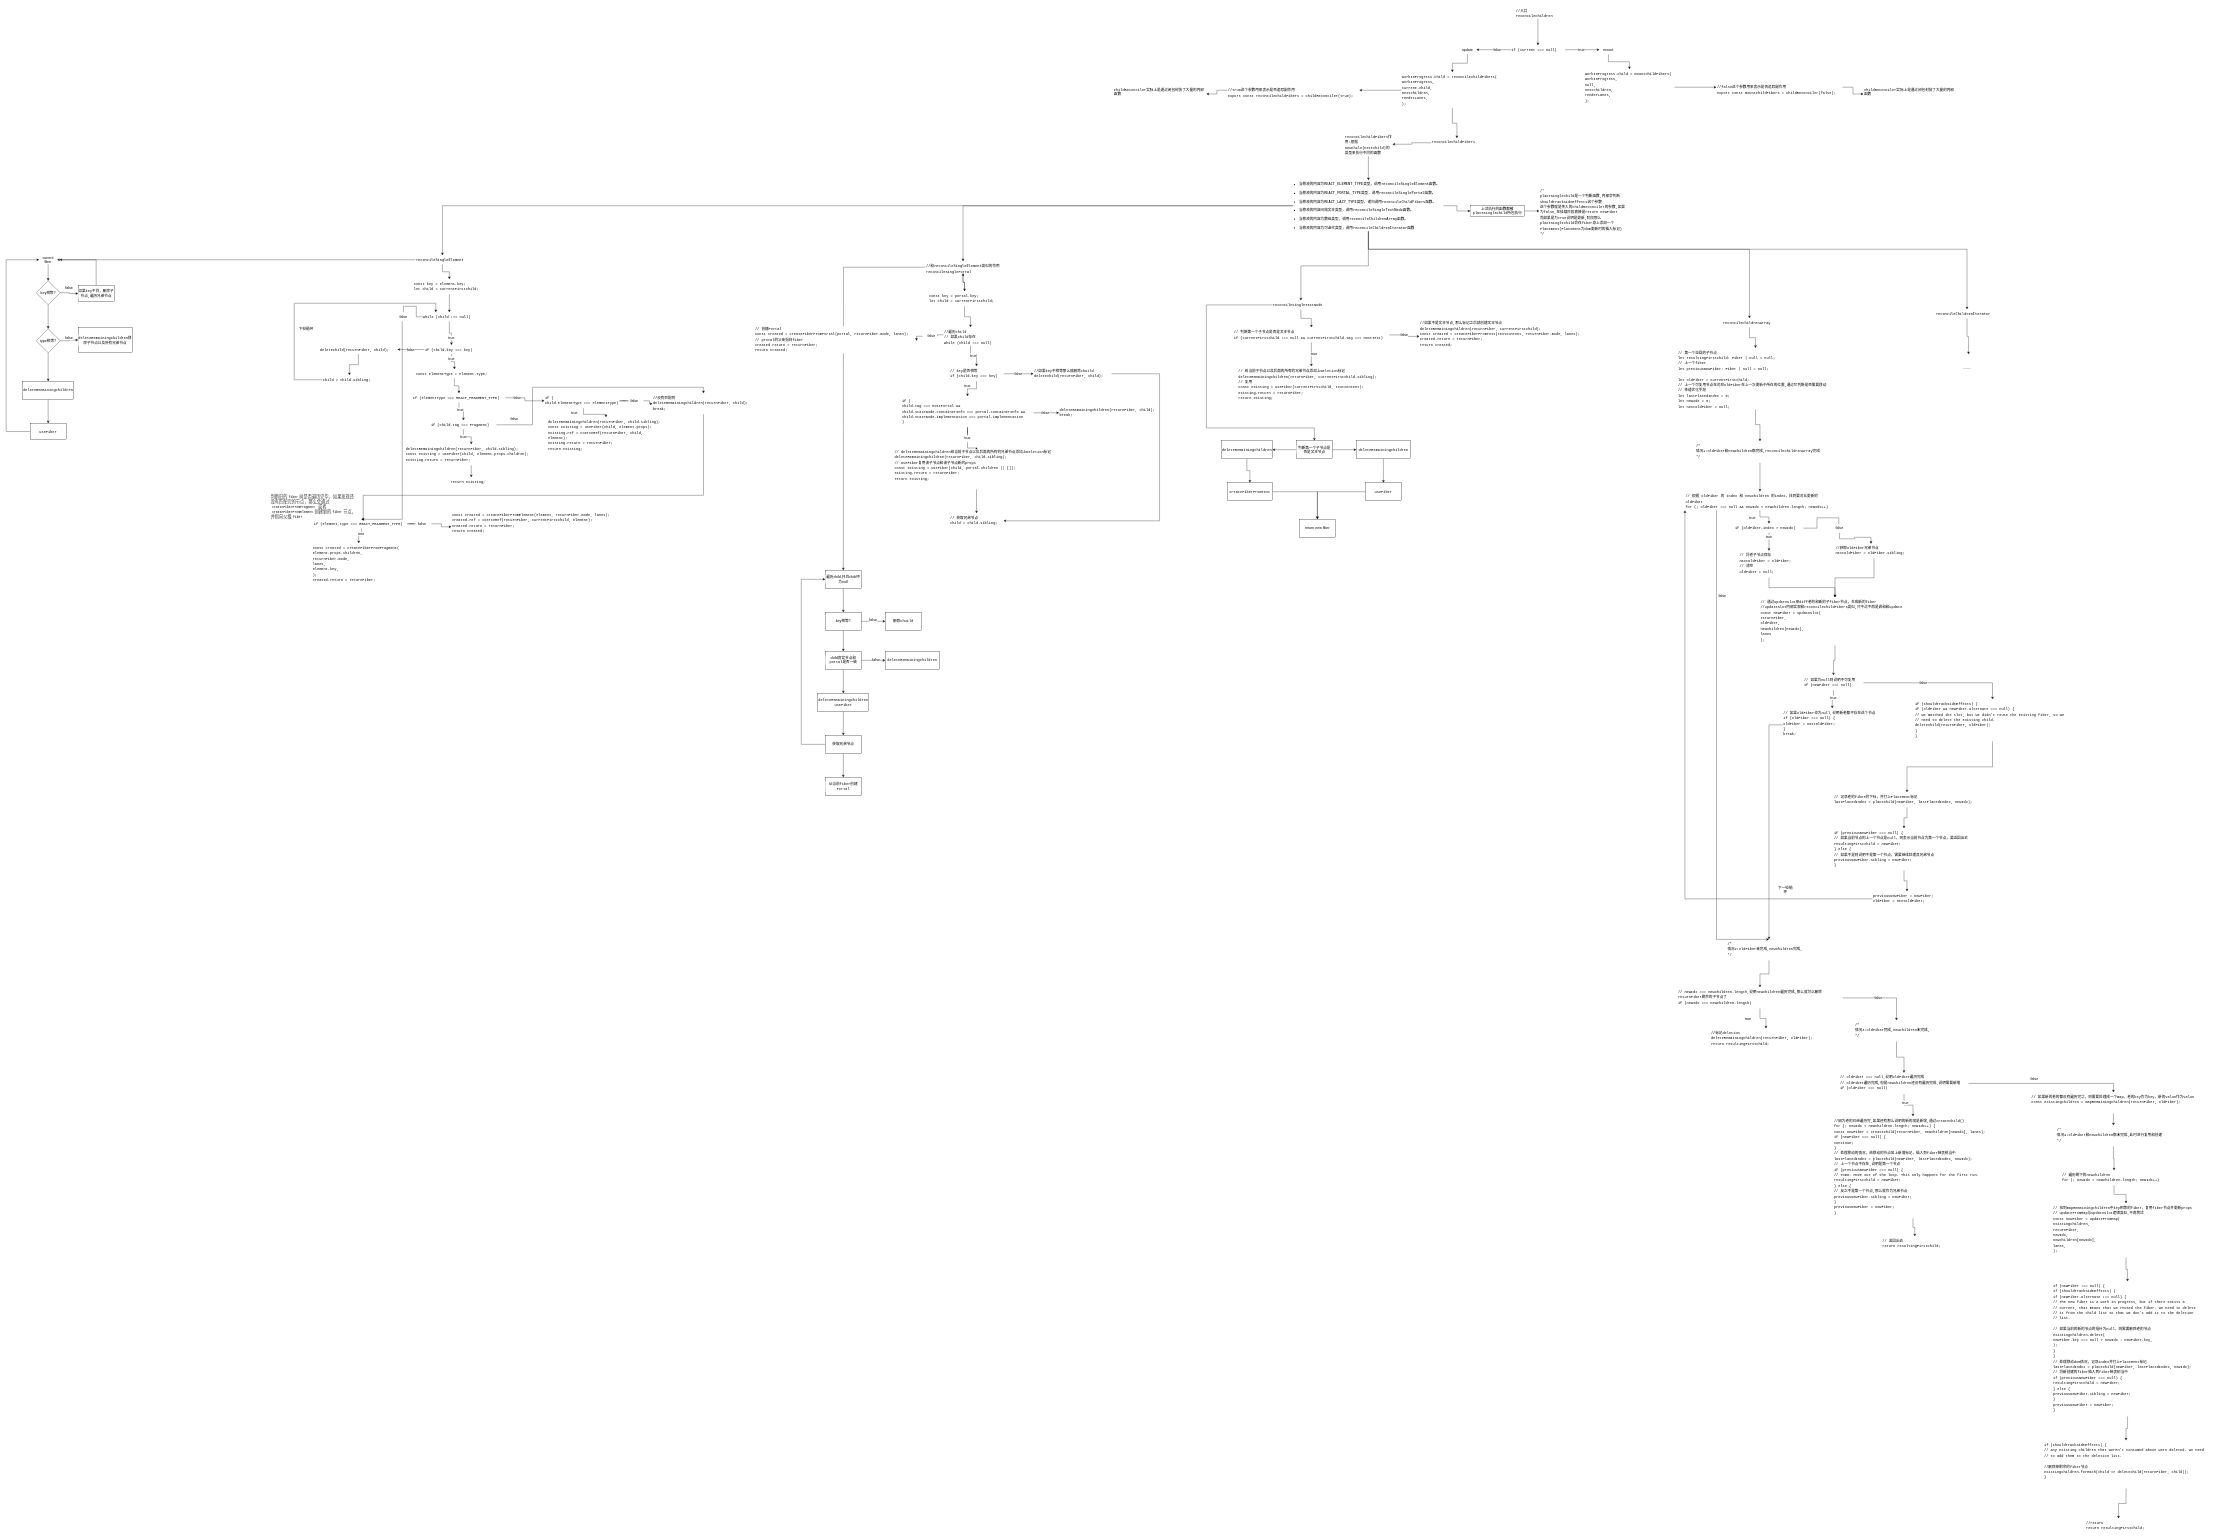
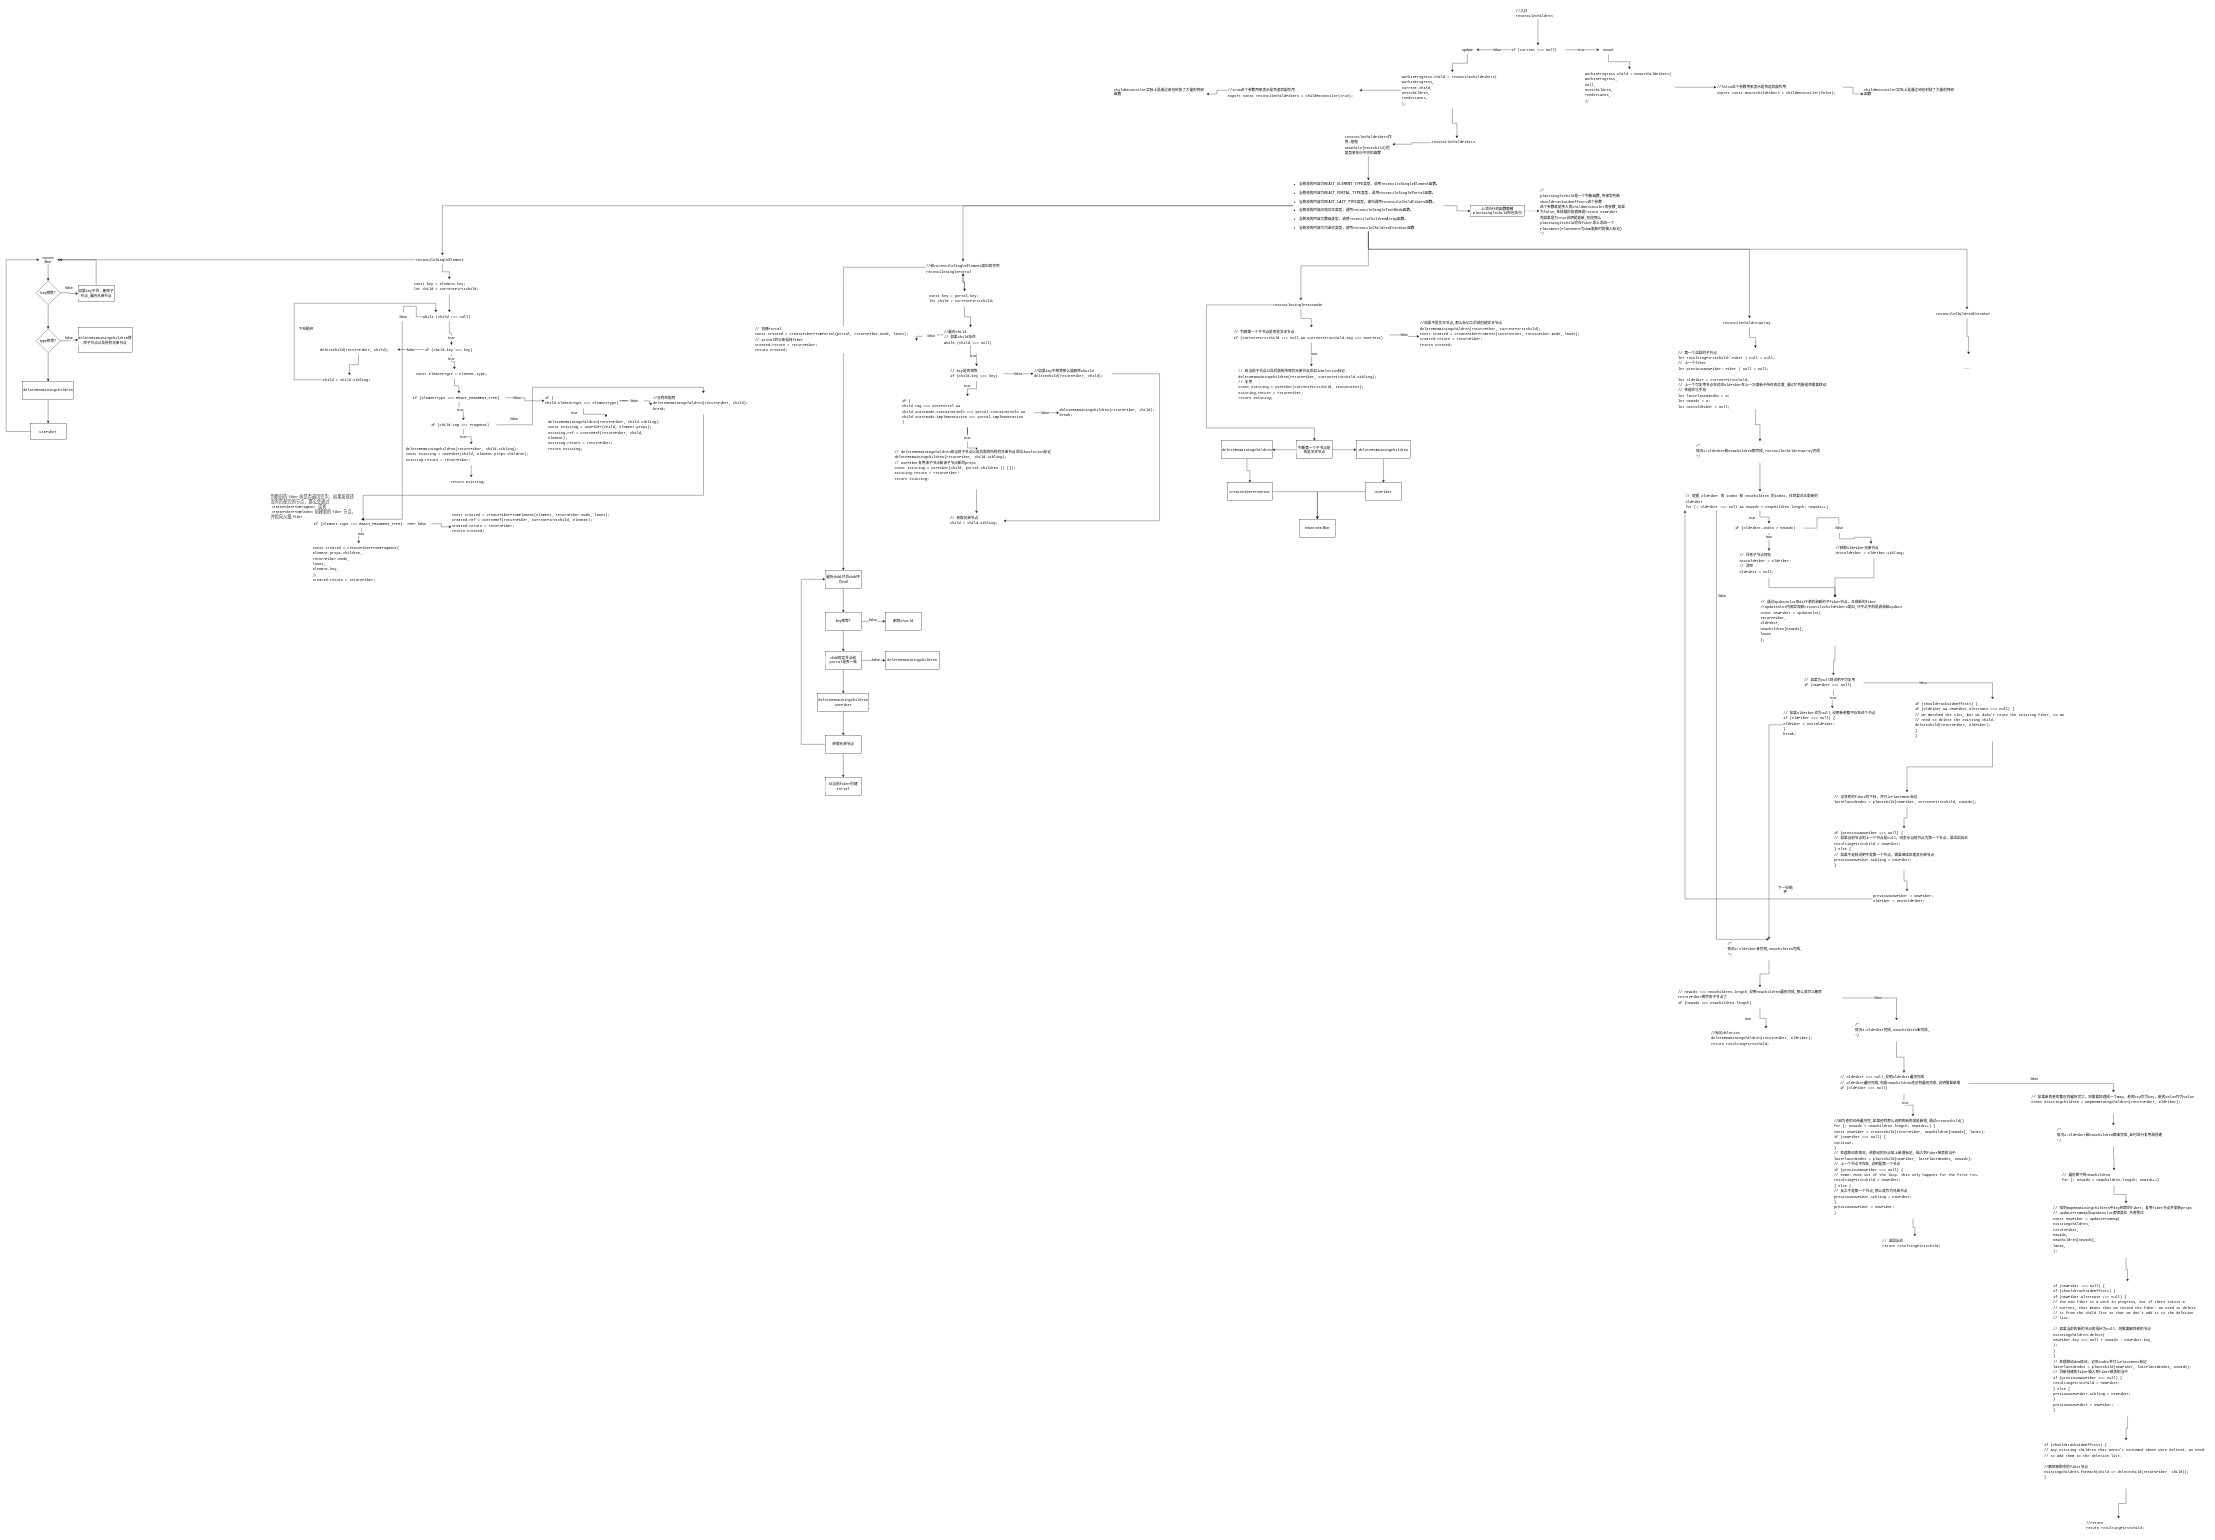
edge "上述执行的函数都被placeSingleChild所包执行" -> "/* placeSingleChild是一个判断函数,内部会判断shouldTrackSideEffects这个参数 这个参数就是传入的ChildReconciler的参数,如果为false,在挂载阶段直接是return newFiber 而如果是为true说明是更新,阶段那么placeSingleChild会在fiber身上添加一个Placement(Placement为dom更新时的插入标记) */": style solid -> dashed
node "// 记录老的fiber的下标，并打上PlaceMent标记 lastPlacedIndex = placeChild(newFiber, lastPlacedIndex, newIdx);": label "// 记录老的fiber的下标，并打上PlaceMent标记 lastPlacedIndex = placeChild(newFiber, lastPlacedIndex, newIdx);" -> "// 记录老的fiber的下标，并打上PlaceMent标记 lastPlacedIndex = placeChild(newFiber, currentFirstChild, newIdx);"
